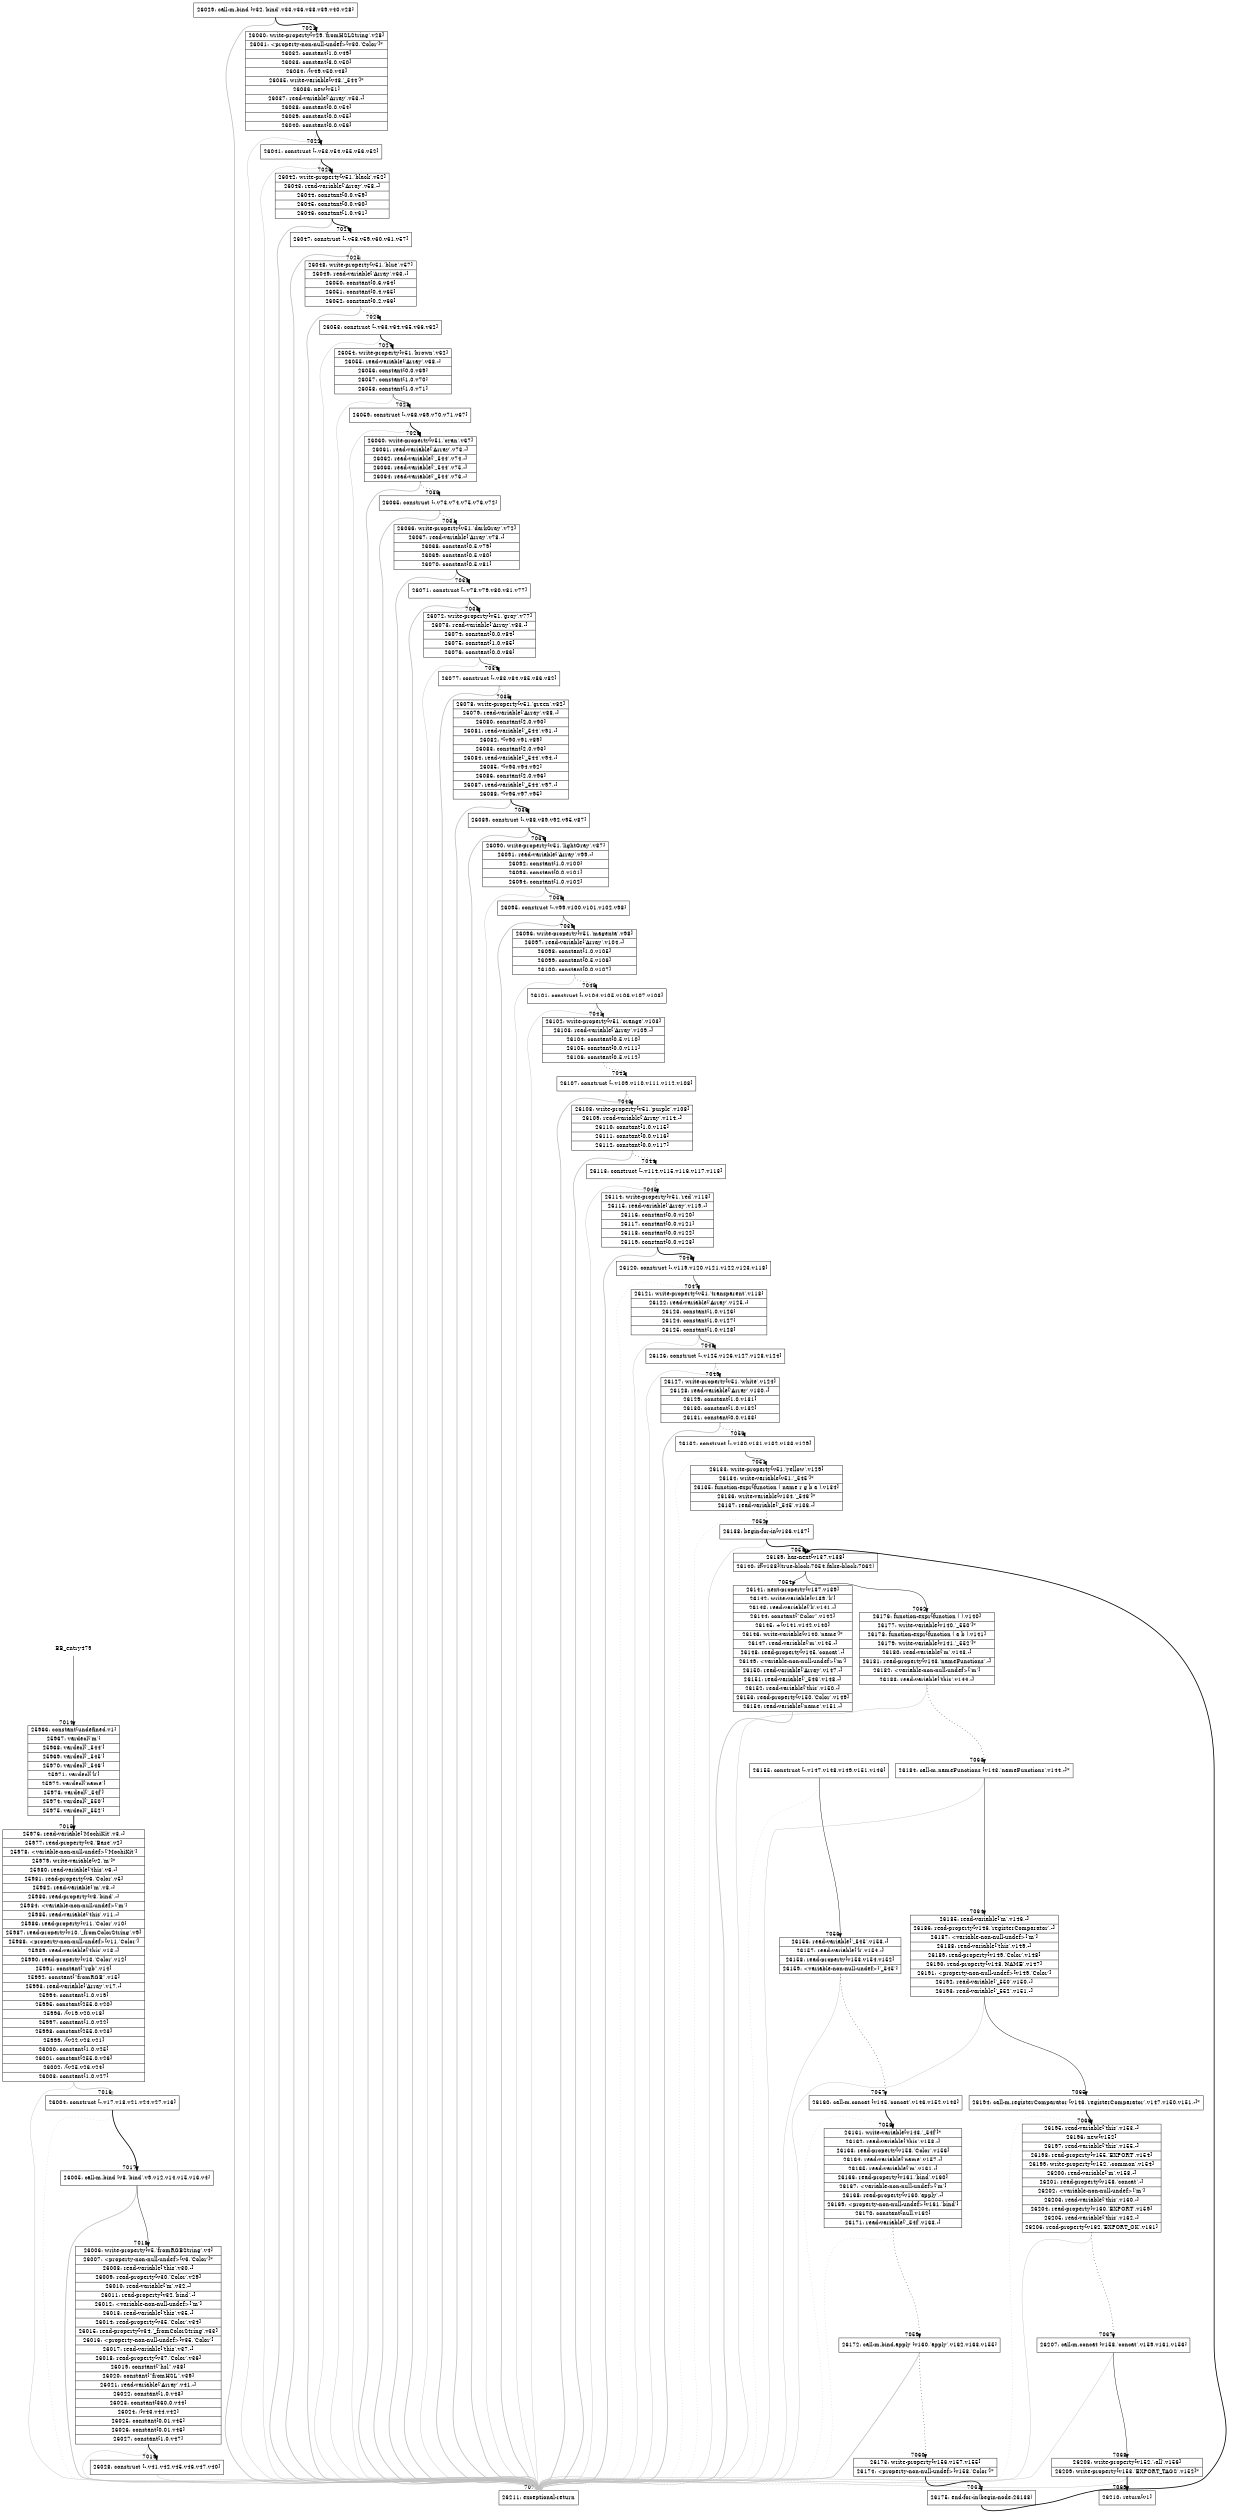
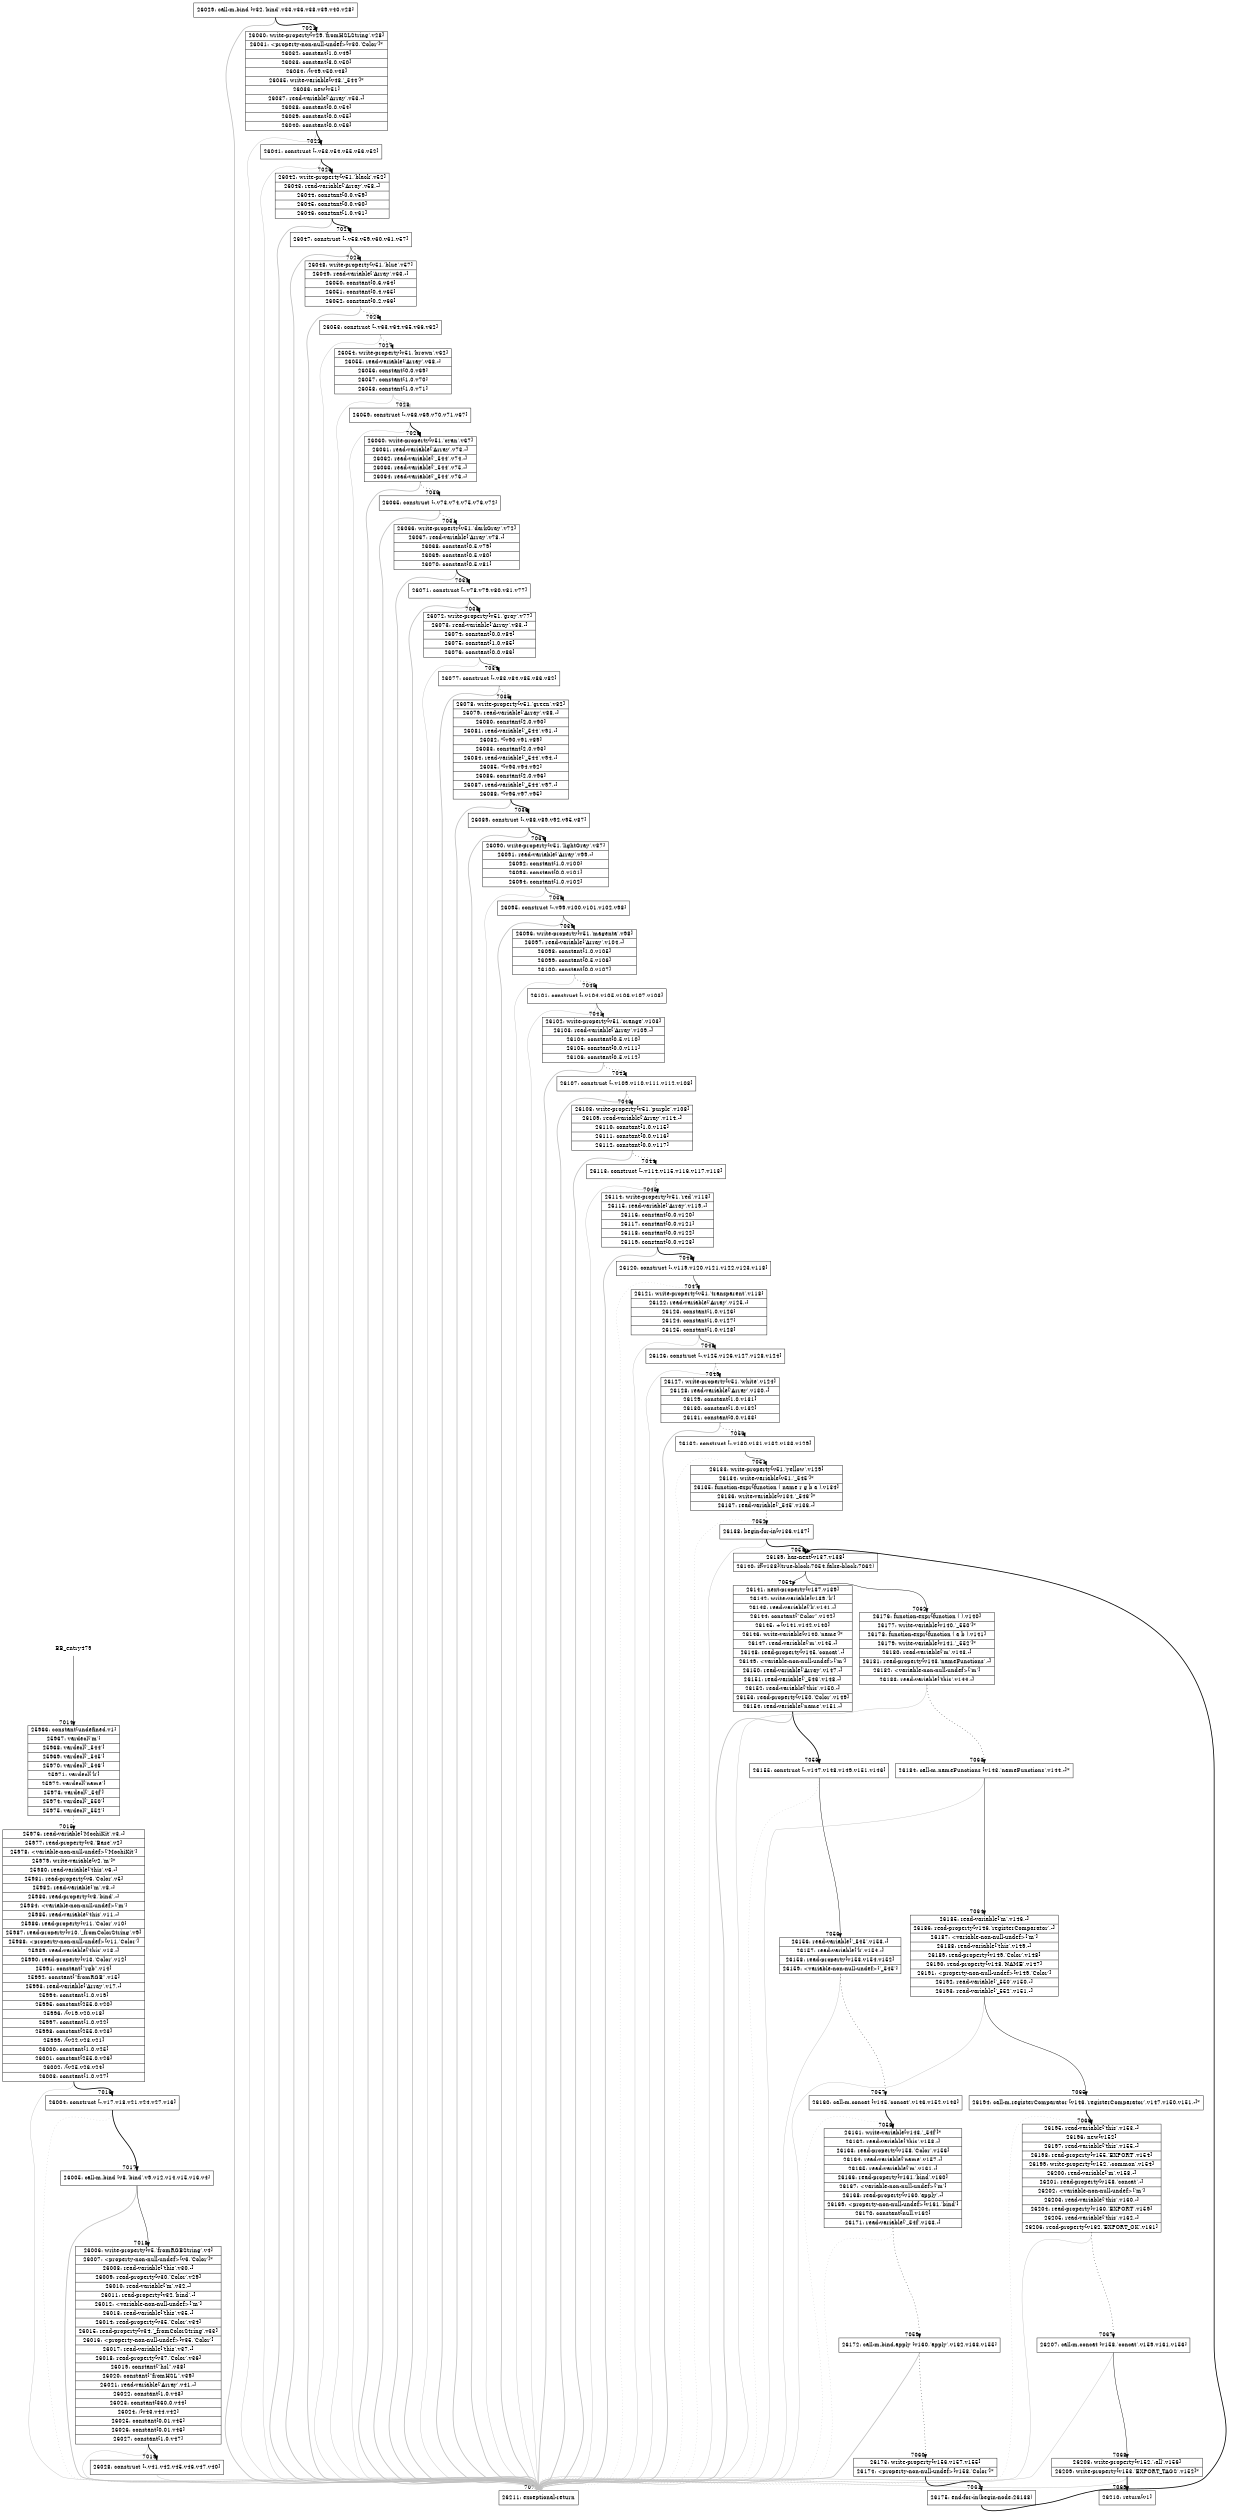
edge "26047: construct [-,v58,v59,v60,v61,v57]" -> "26048: write-property[v51,'blue',v57]": color gray -> black
edge "26053: construct [-,v63,v64,v65,v66,v62]" -> "26054: write-property[v51,'brown',v62]": style bold -> dotted
edge "26054: write-property[v51,'brown',v62]" -> "26059: construct [-,v68,v69,v70,v71,v67]": color black -> gray
edge "26141: next-property[v137,v139]" -> "26155: construct [-,v147,v148,v149,v151,v146]": added
edge "26102: write-property[v51,'orange',v103]" -> "26211: exceptional-return": added
edge "25966: constant[undefined,v1]" -> "25976: read-variable['MochiKit',v3,-]": style bold -> dotted
edge "25976: read-variable['MochiKit',v3,-]" -> "26004: construct [-,v17,v18,v21,v24,v27,v16]": color gray -> black
